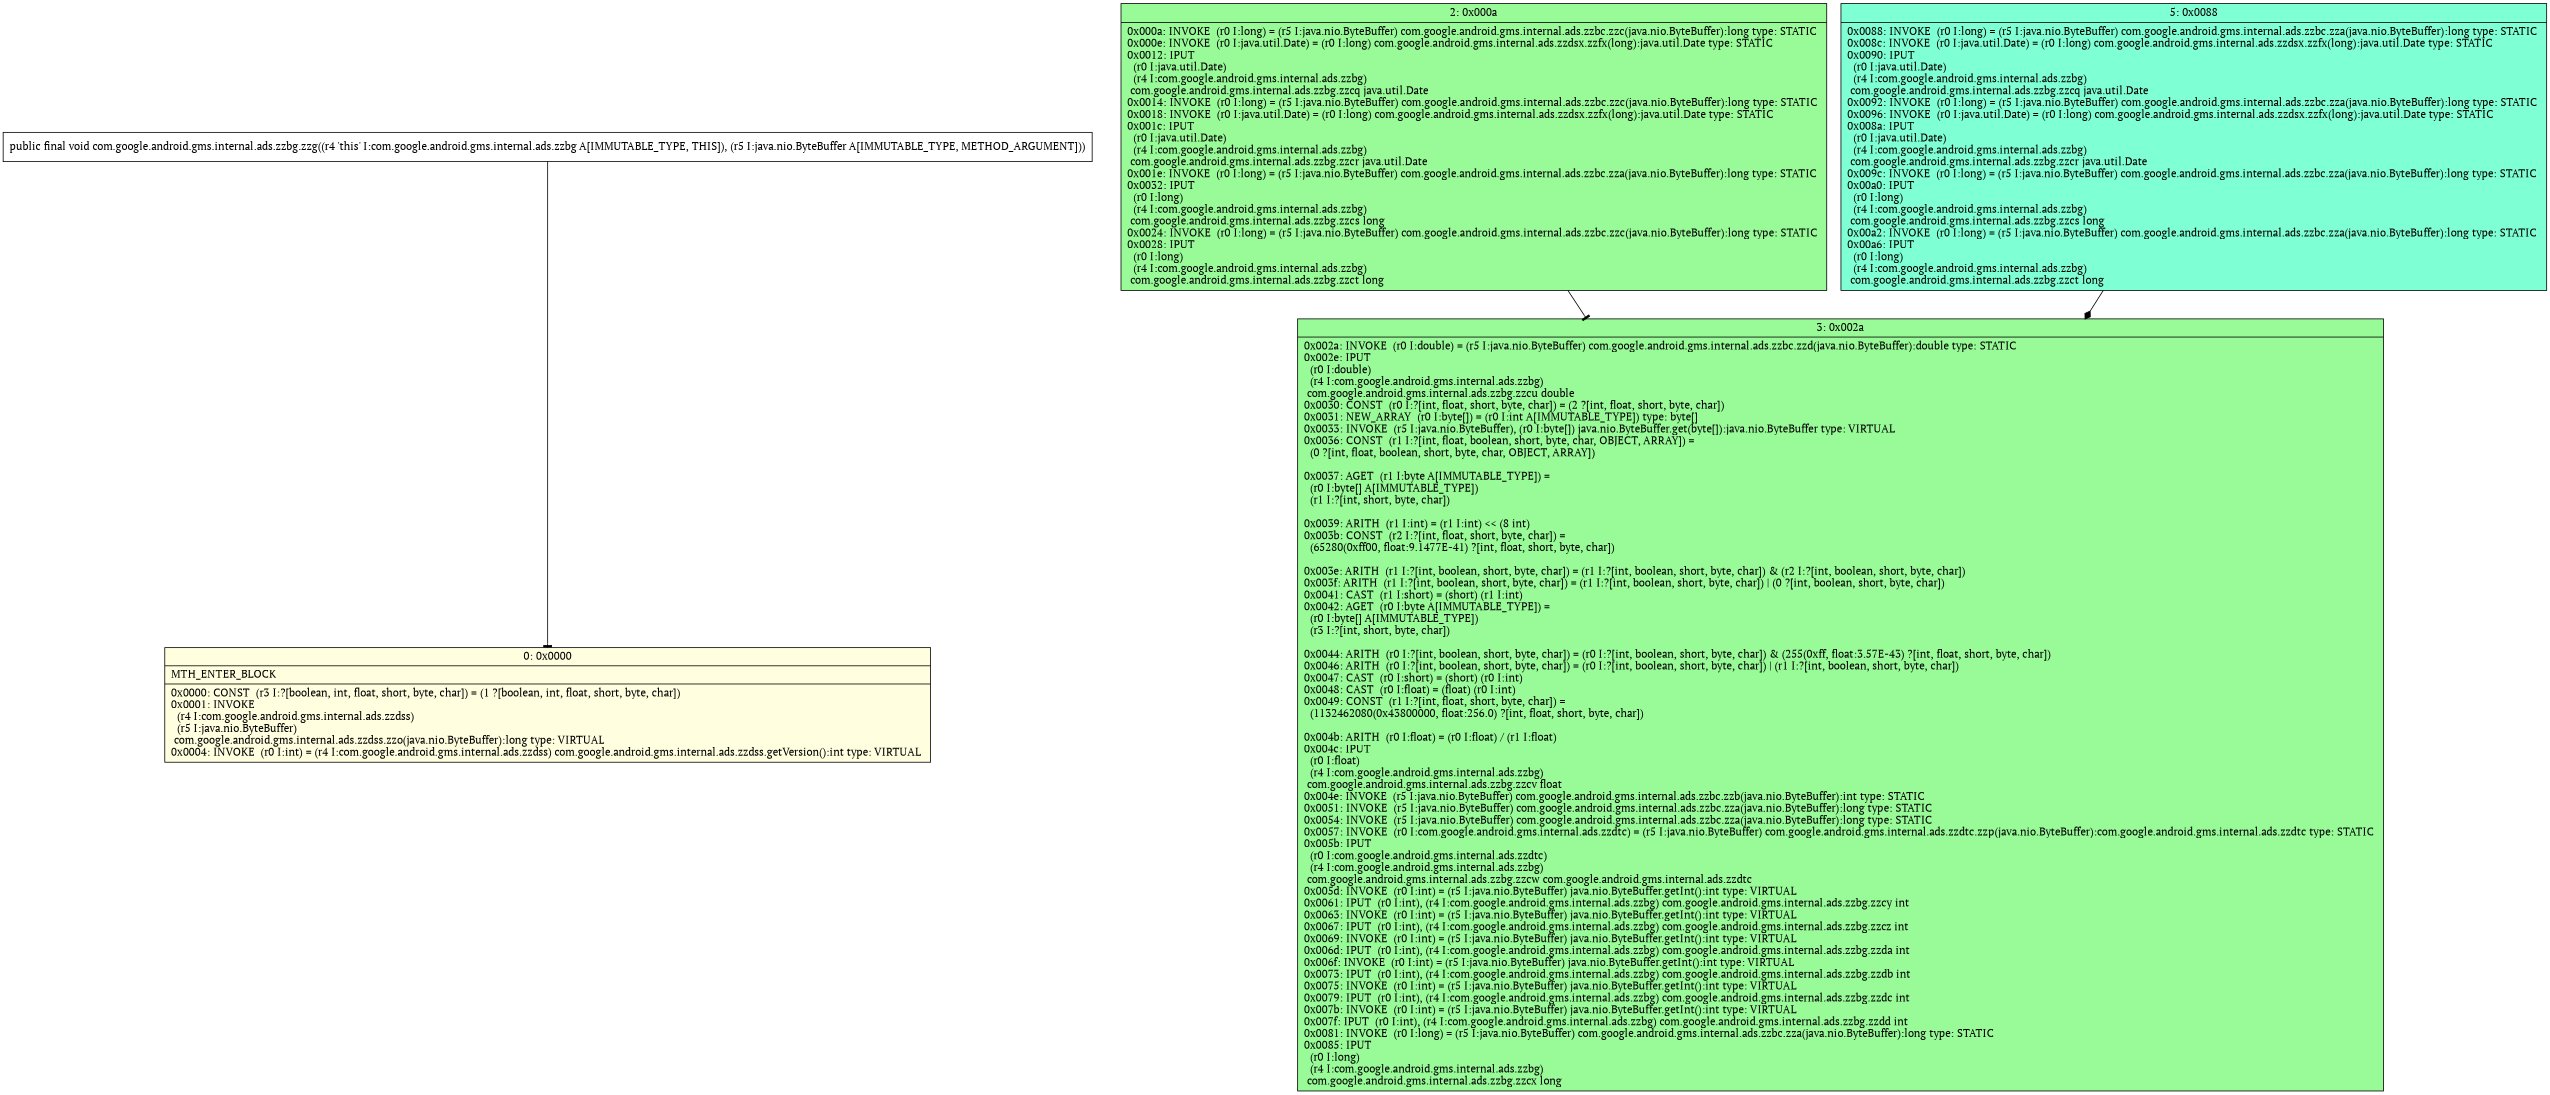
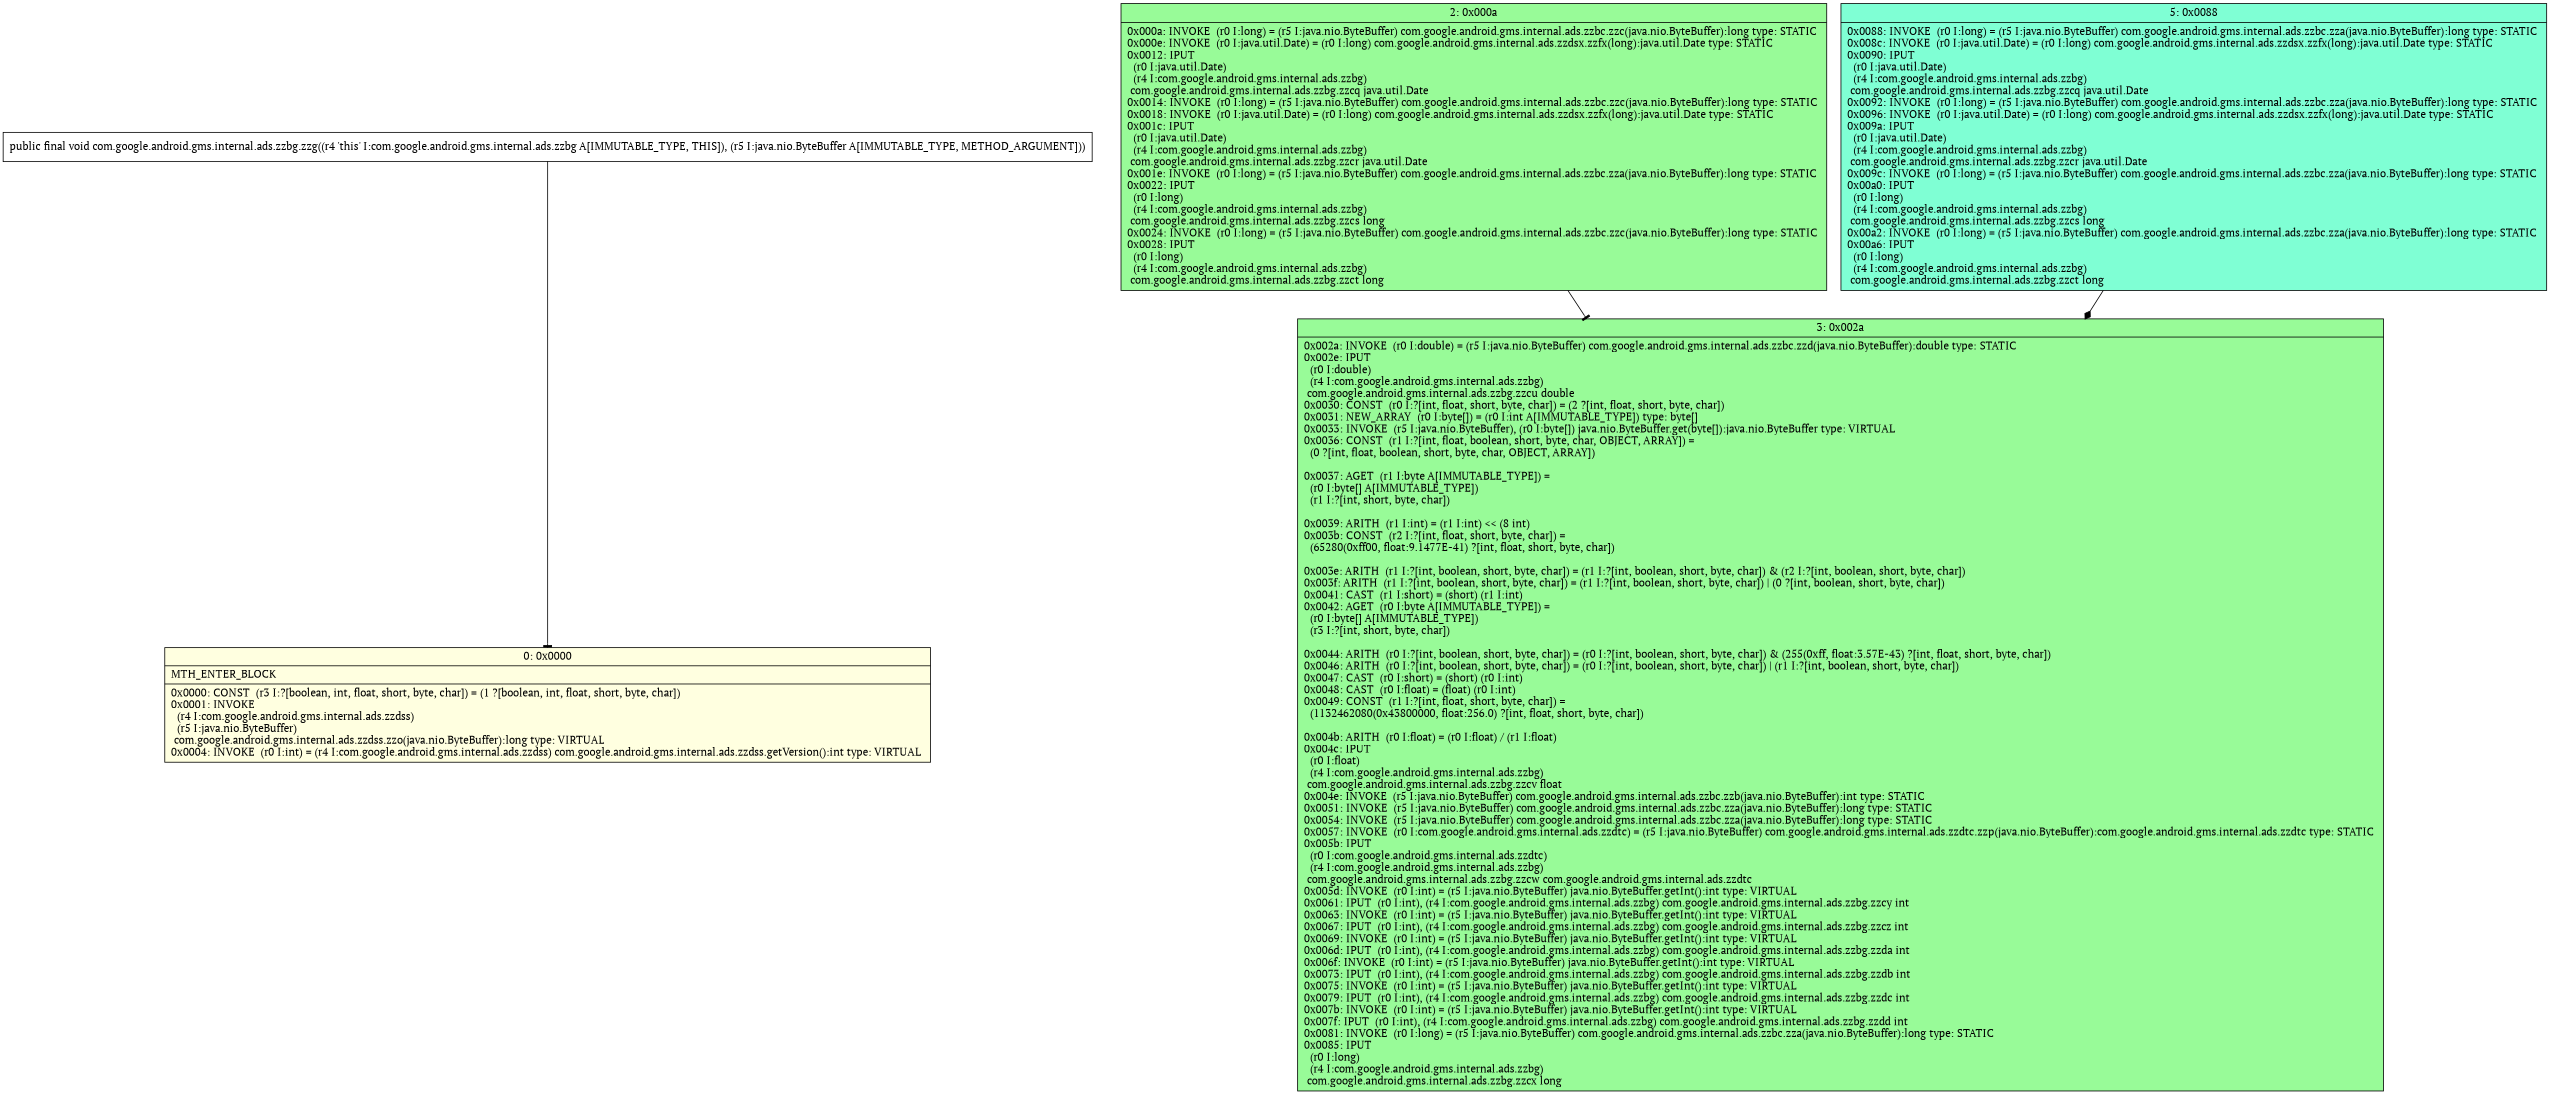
node "5: 0x0088": text "0x008a: IPUT" -> "0x009a: IPUT"
node "2: 0x000a": text "0x0032: IPUT" -> "0x0022: IPUT"
